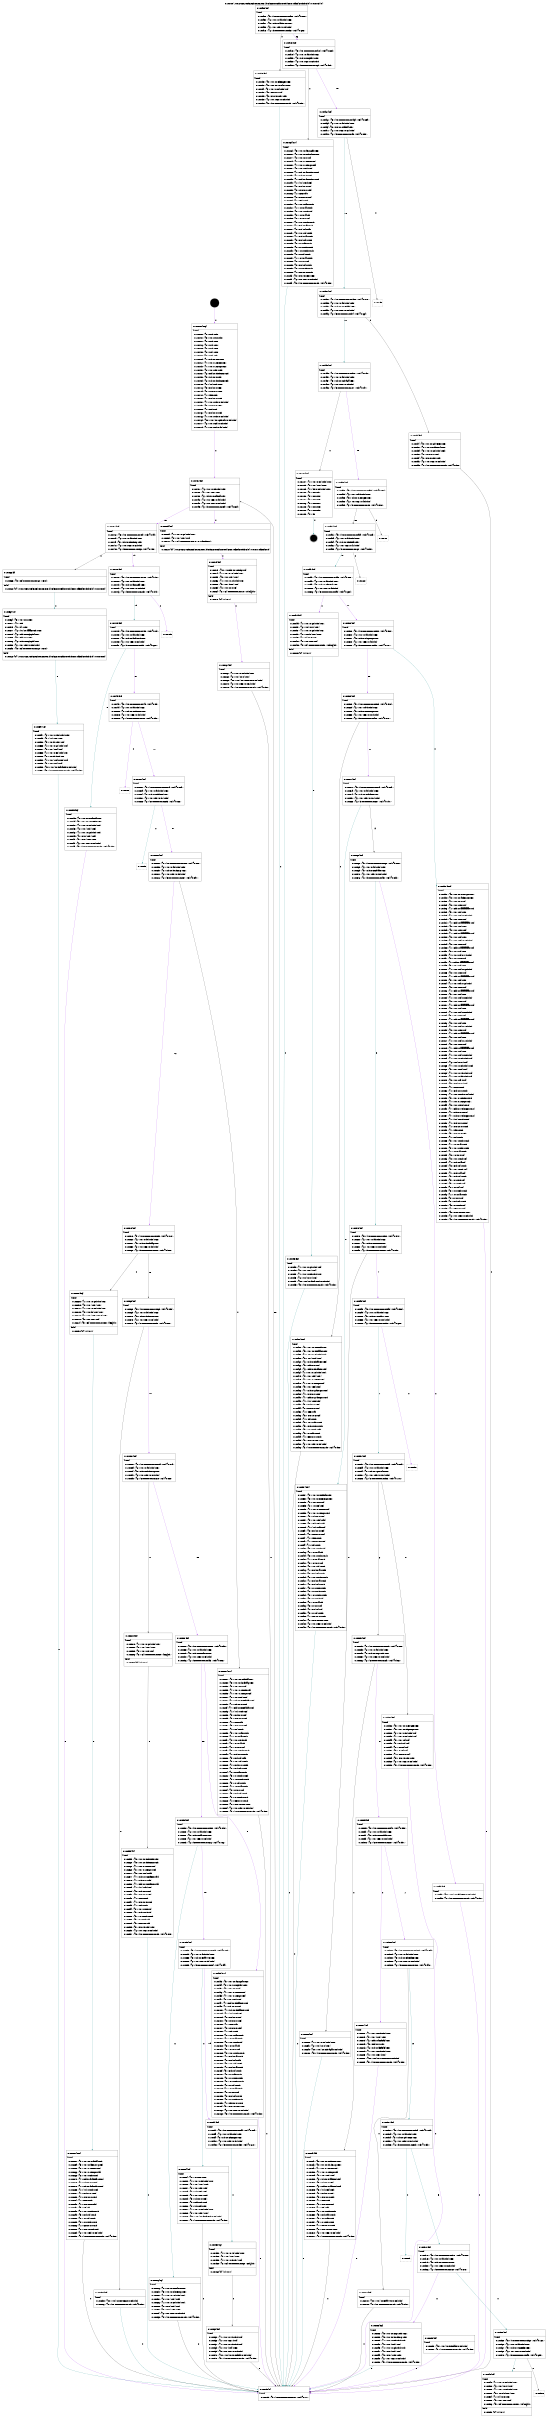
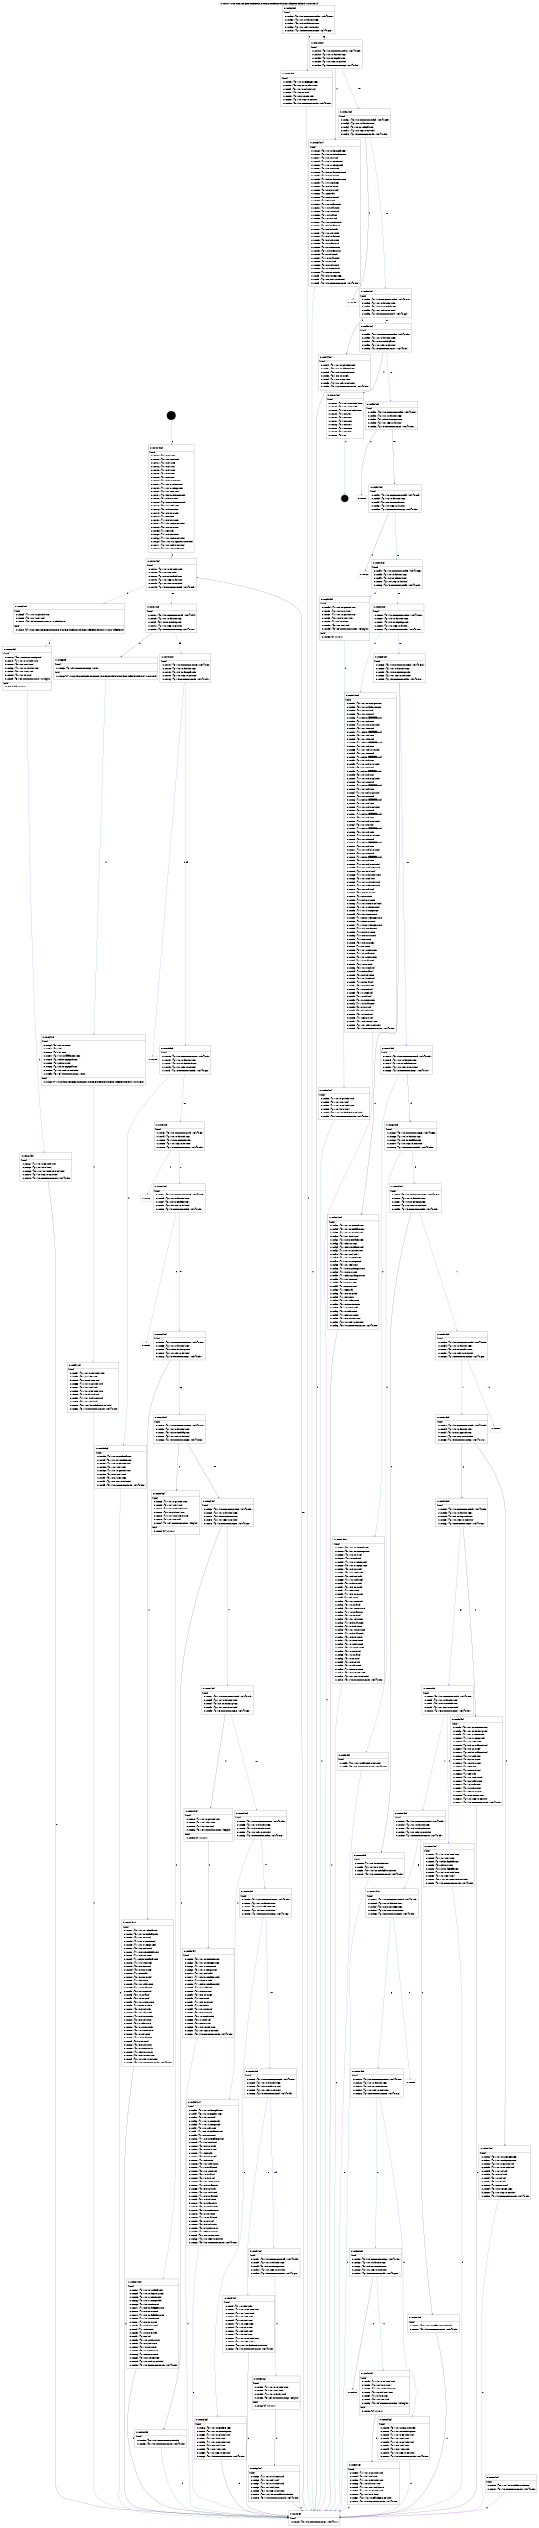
node "0x401e1b [43]": added
